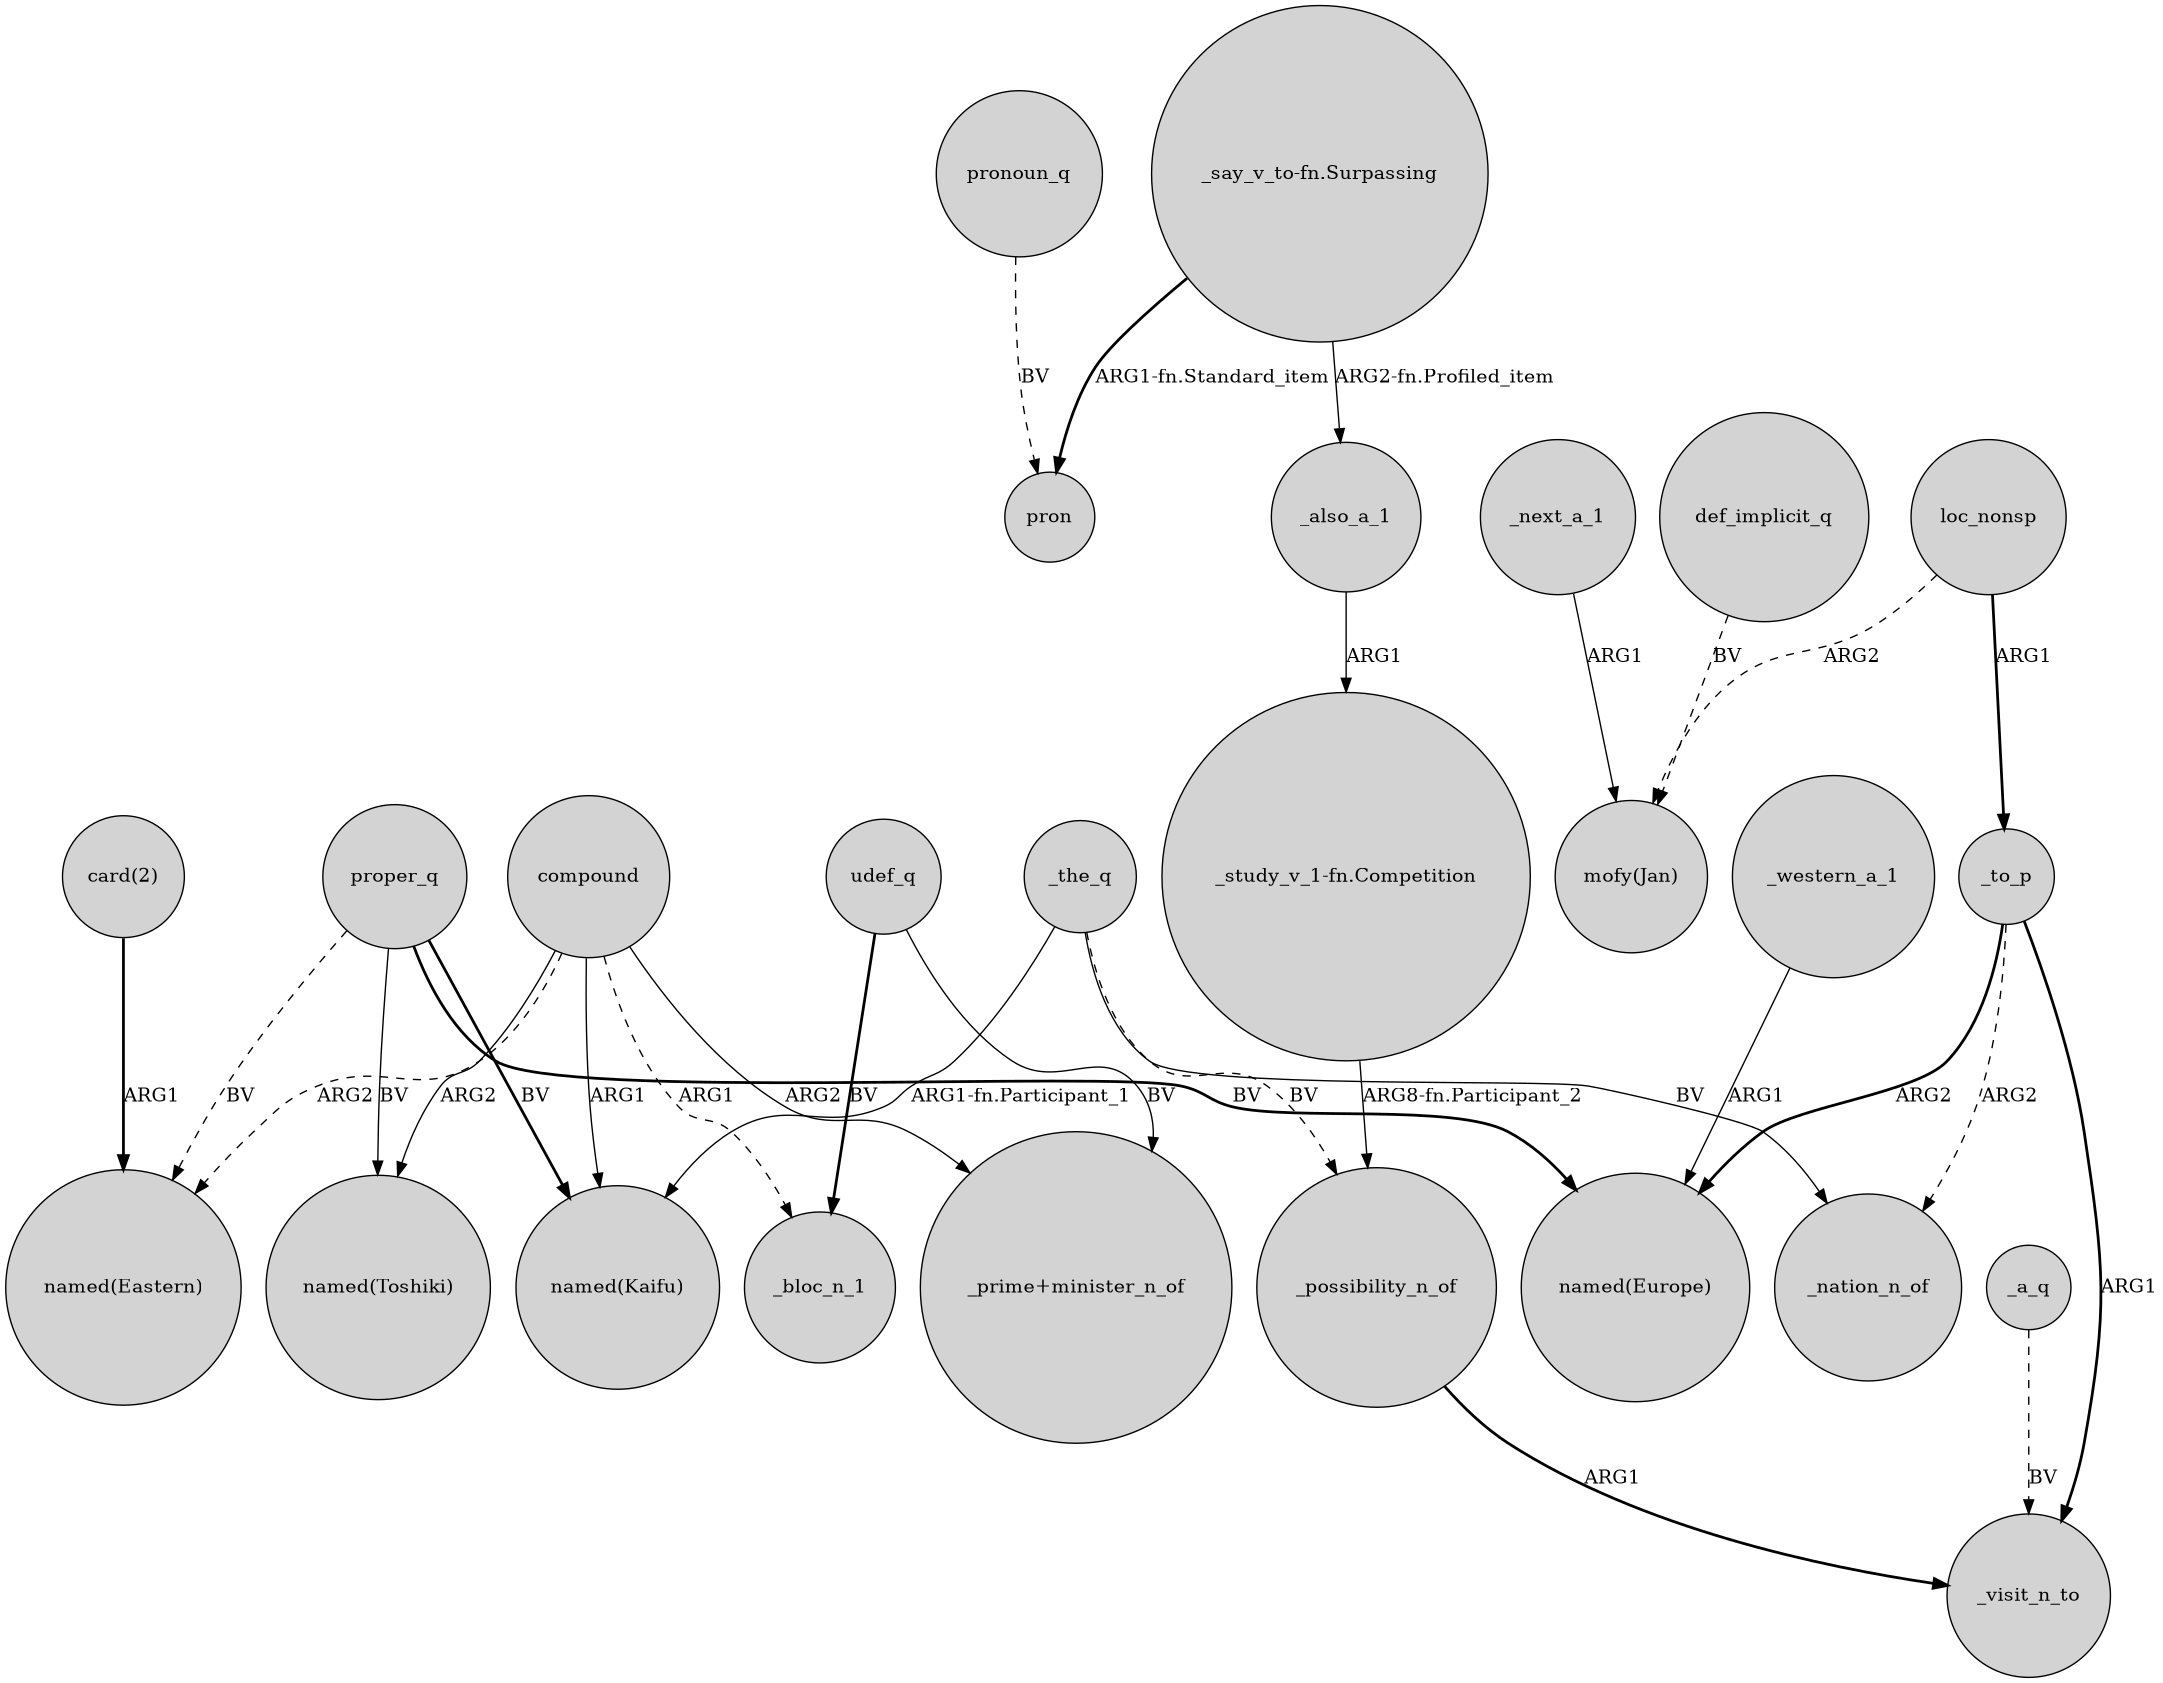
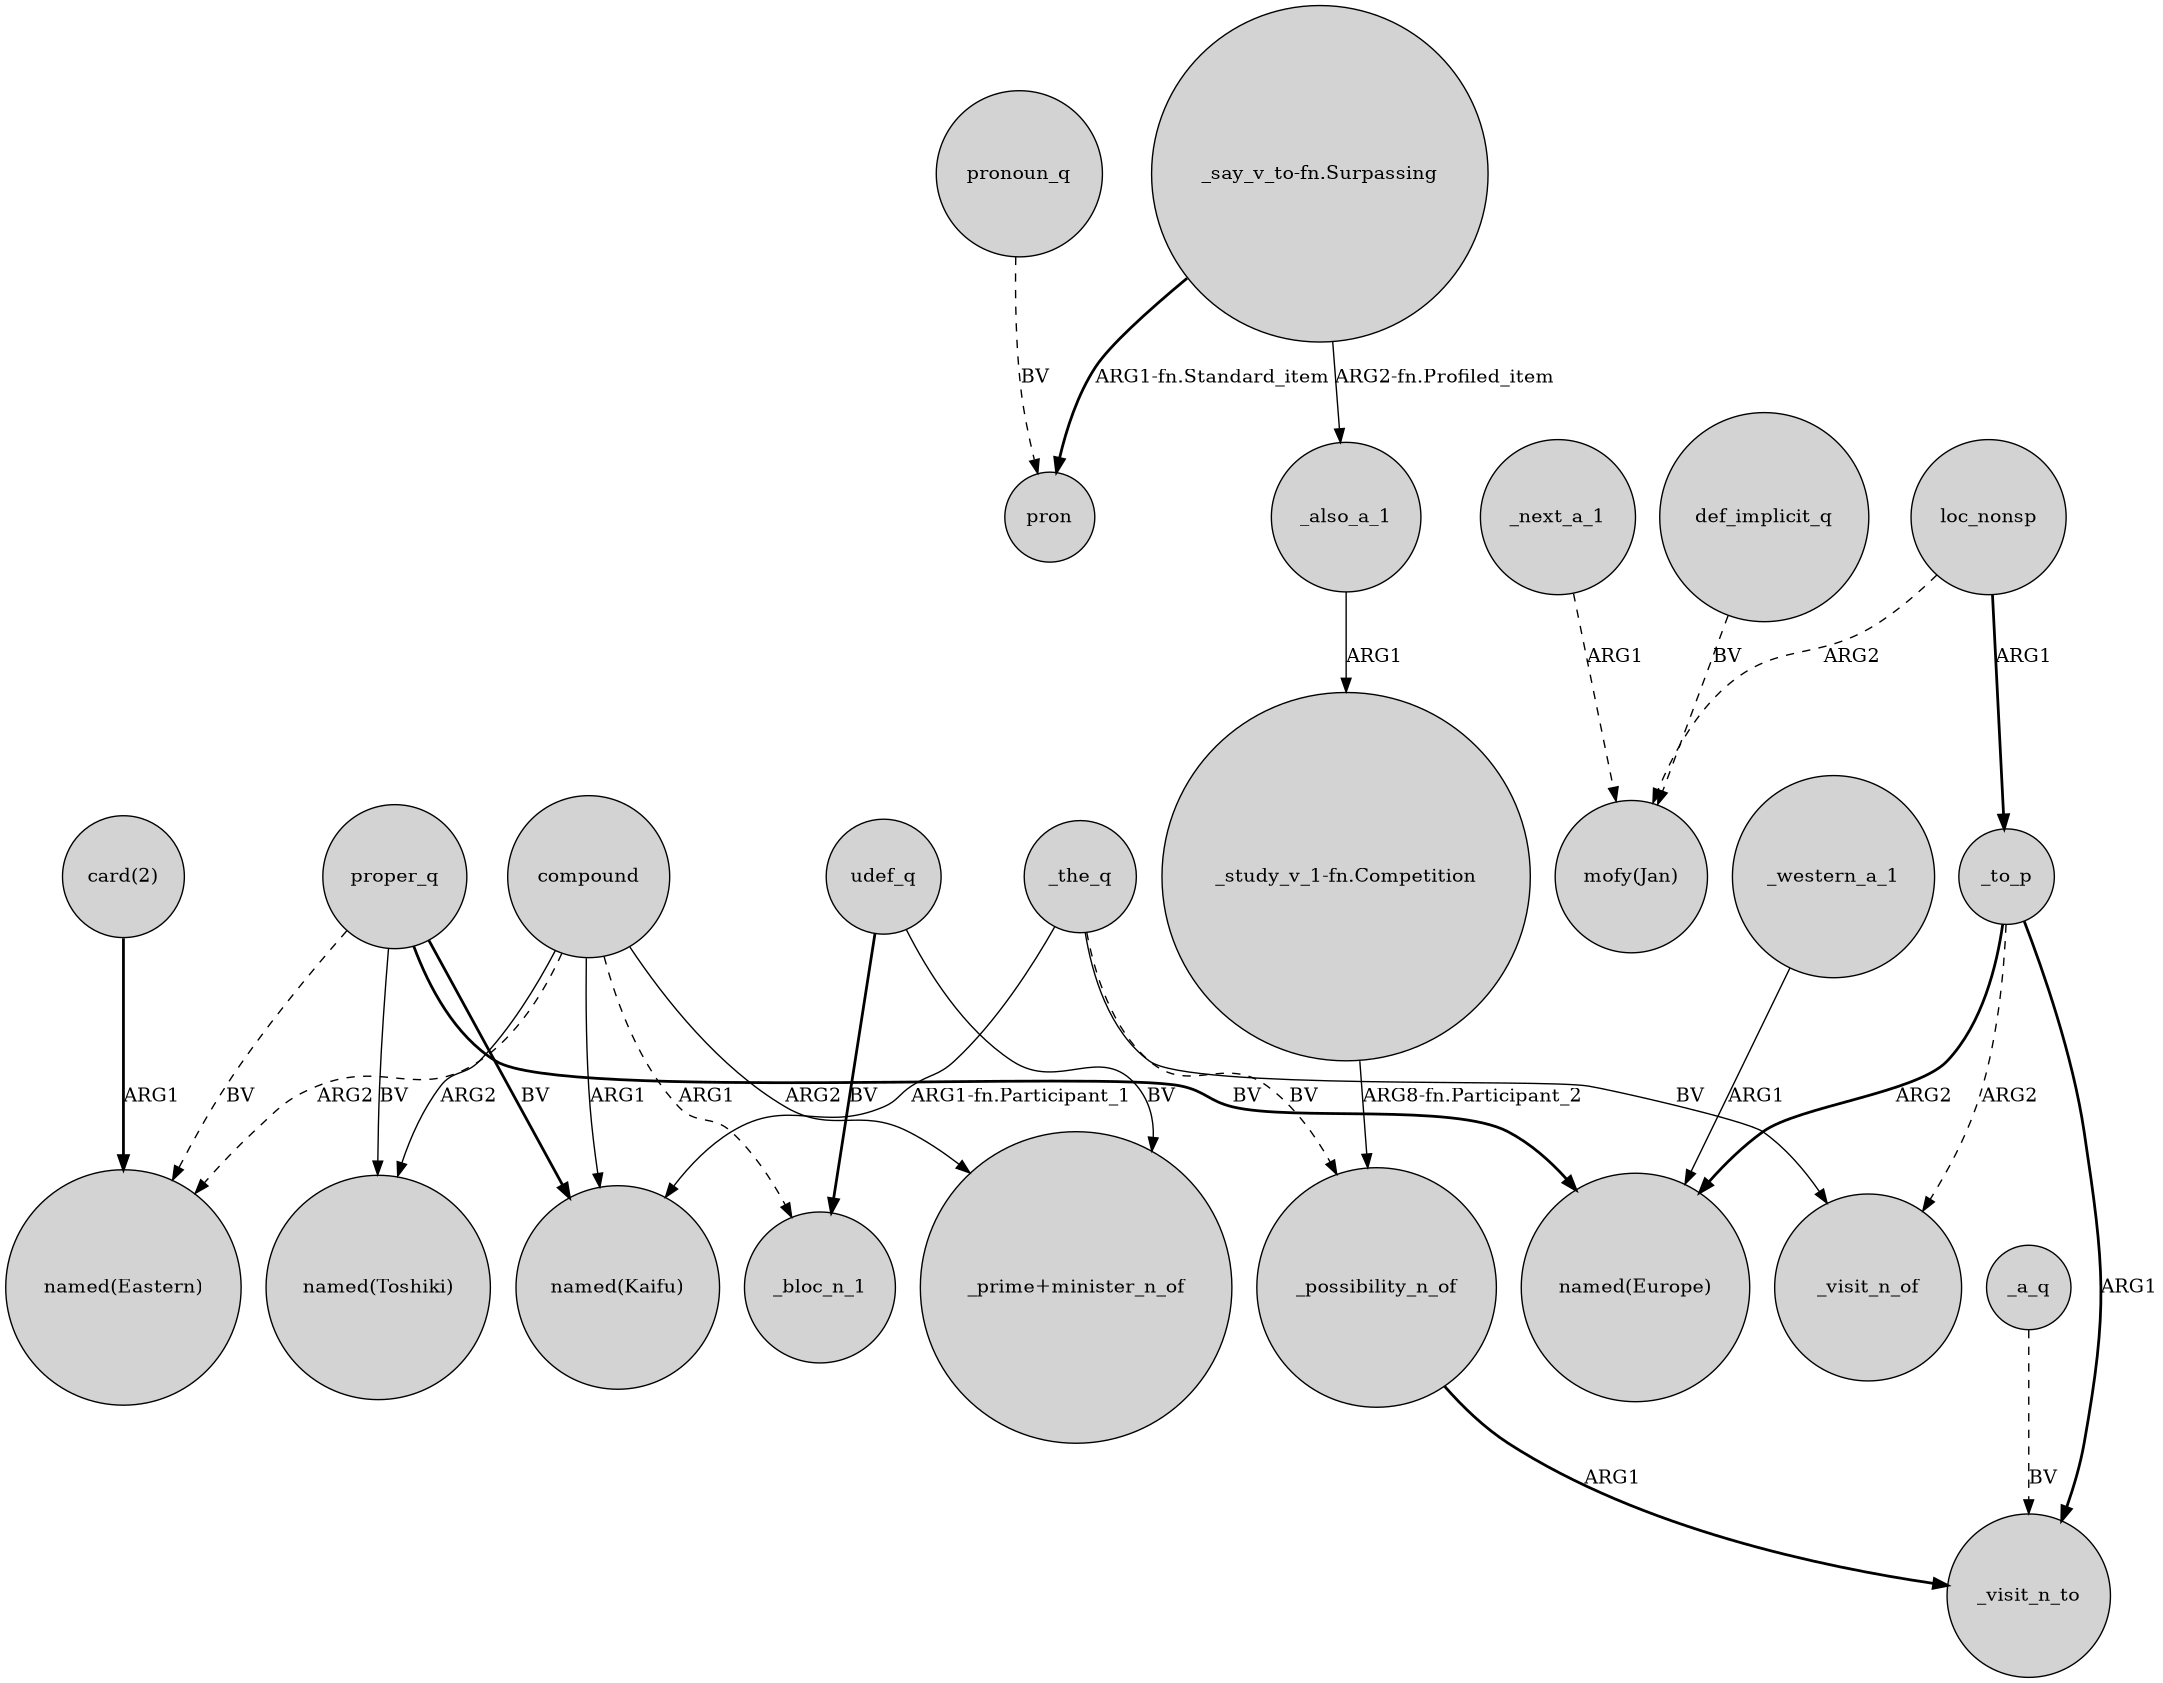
edge "_next_a_1" -> "mofy(Jan)": style solid -> dashed
node "_nation_n_of": label "_nation_n_of" -> "_visit_n_of"
